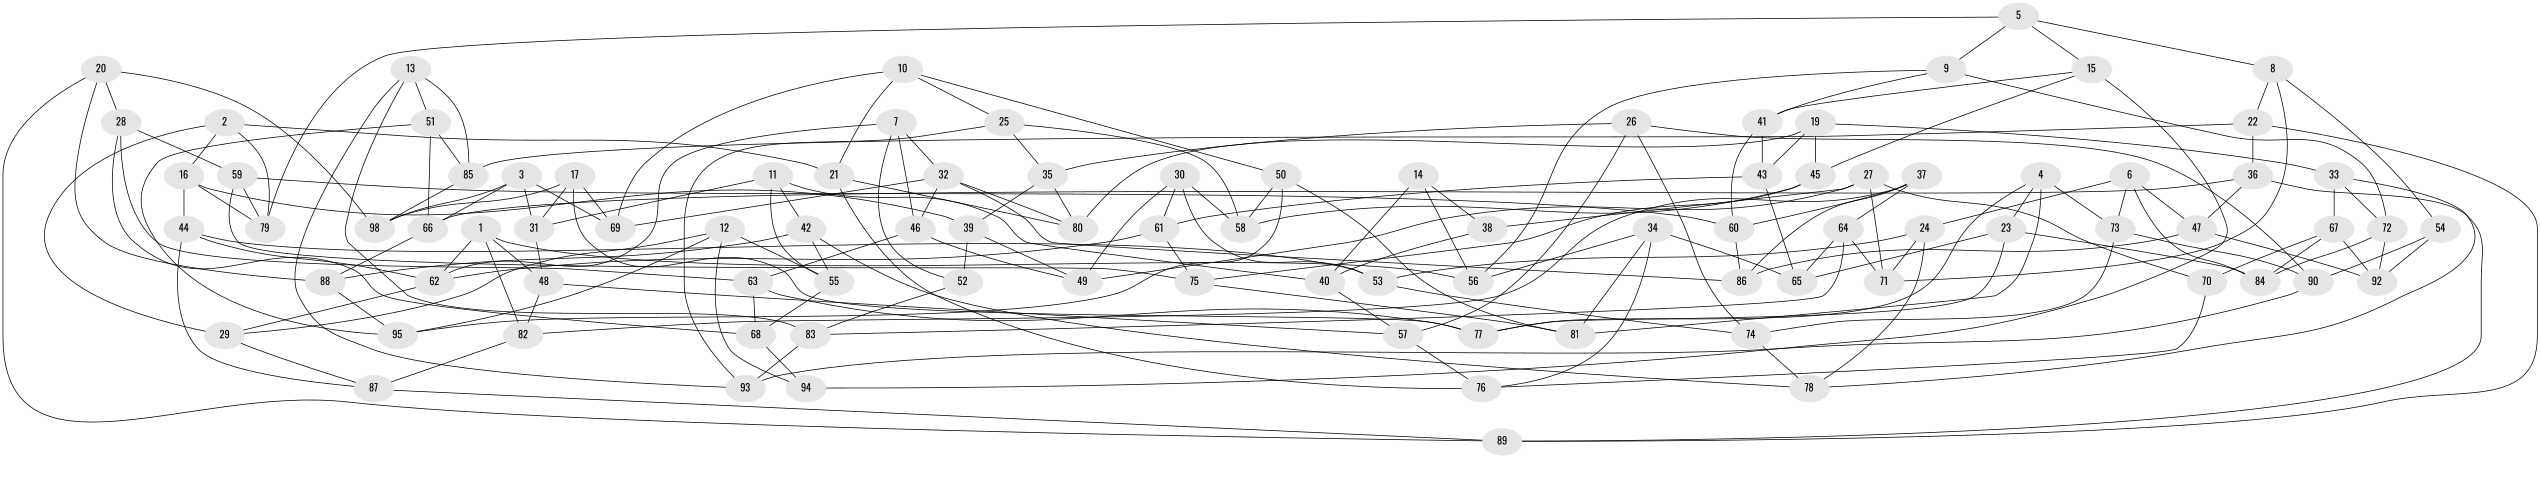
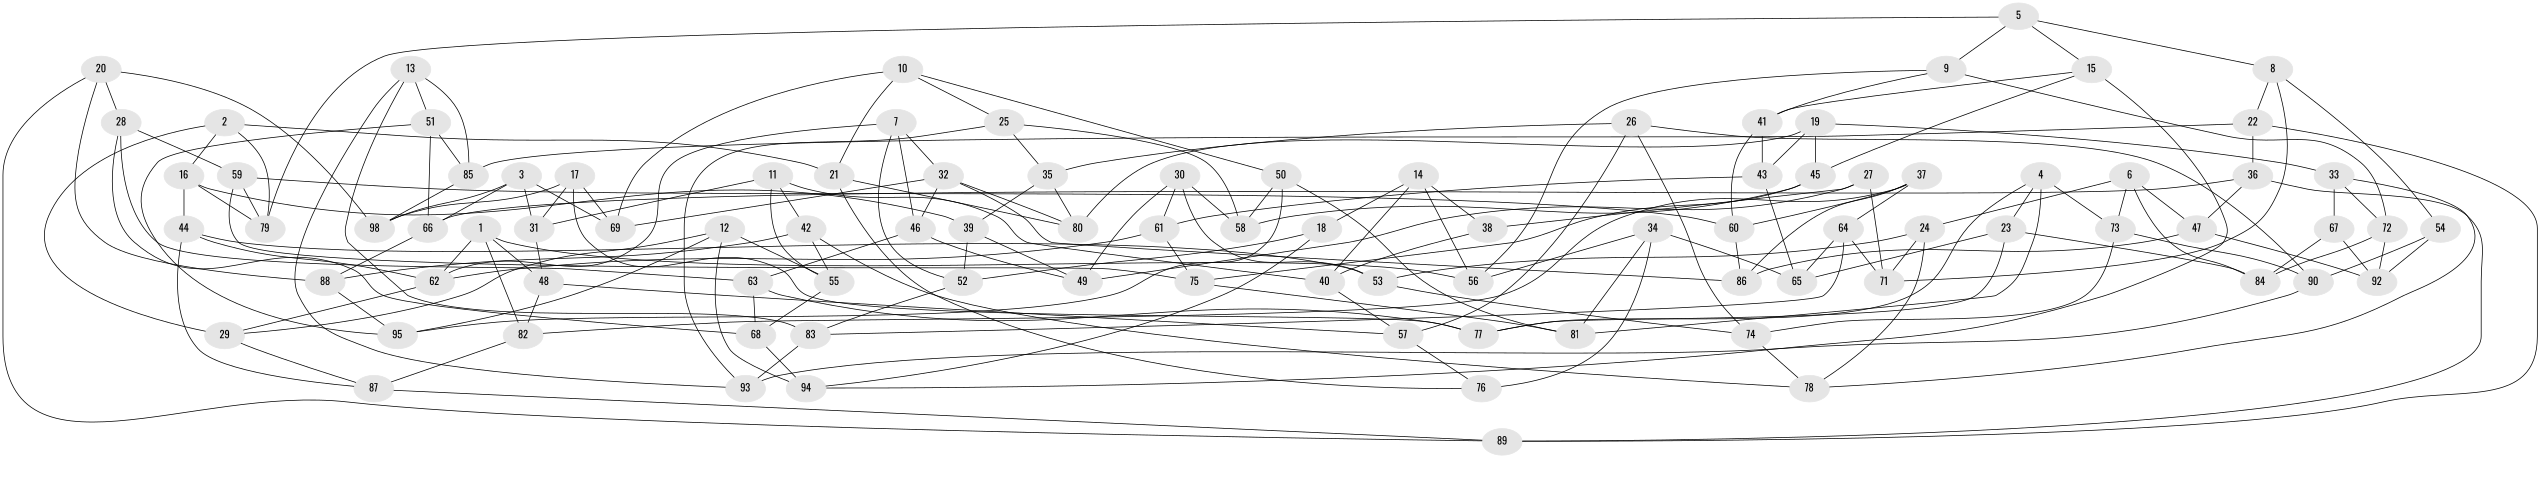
node "18": added
node "70": removed
